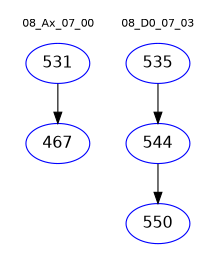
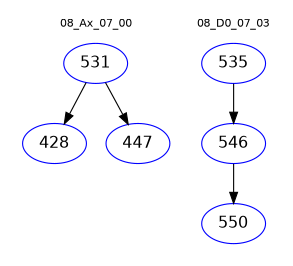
node "428": added
node "467": label "467" -> "447"
node "544": label "544" -> "546"
